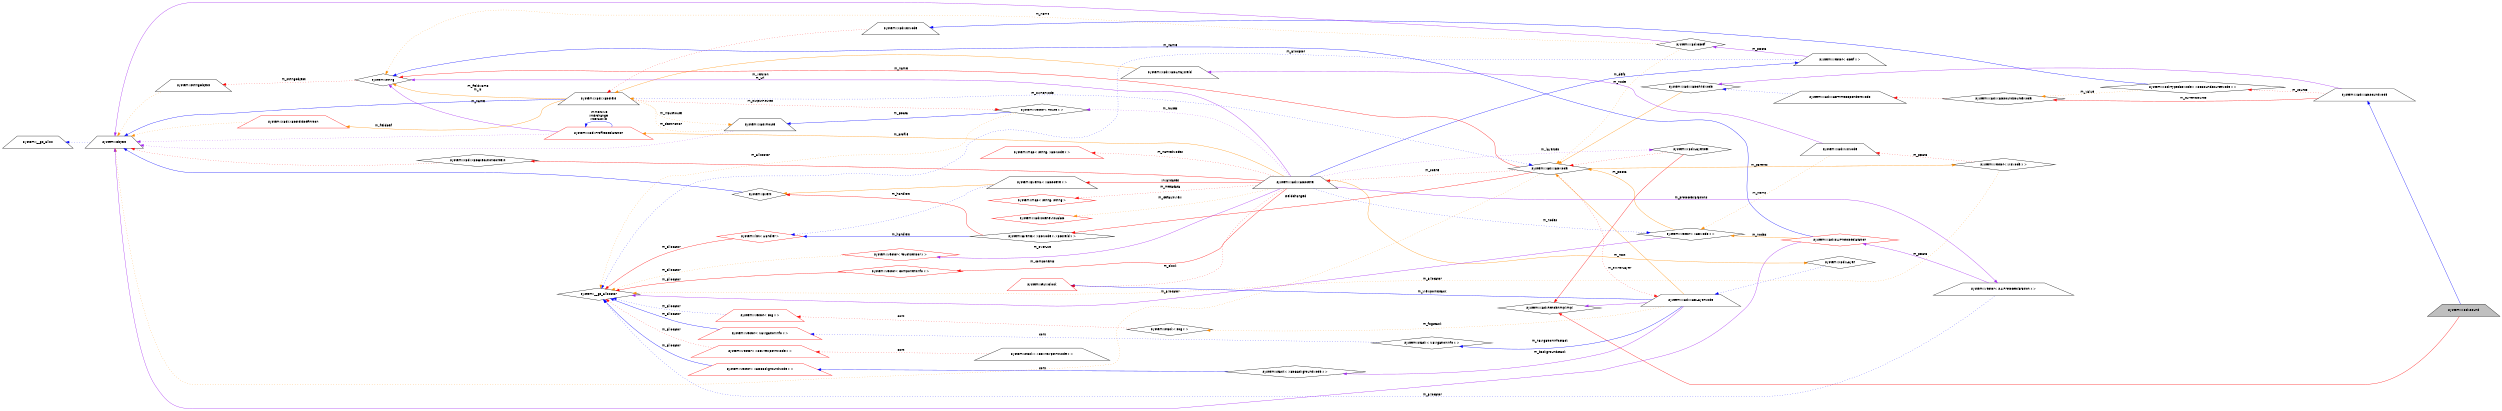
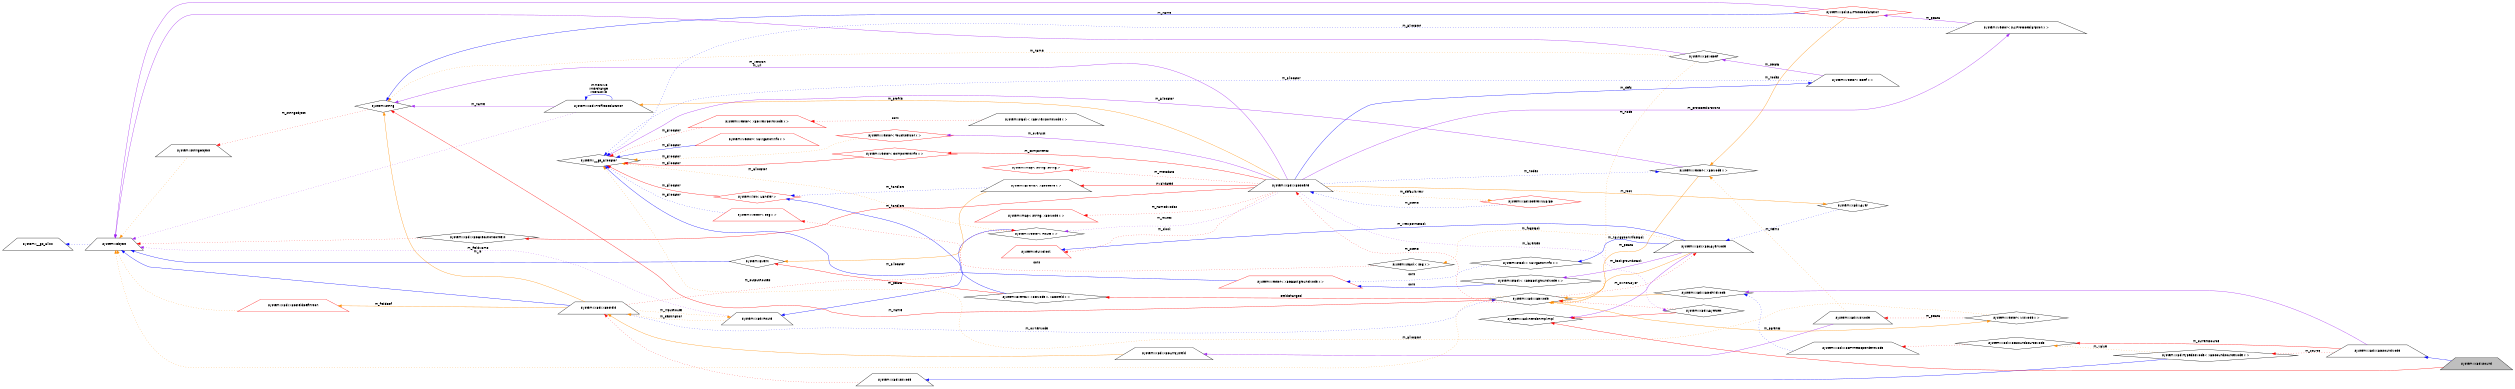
node "System::x3d::ProfileDeclaration": color red -> black
edge "System::x3d::SceneVisual3D" -> "System::x3d::X3DScene": added, label "m_scene"
edge "System::stack< NavigationInfo * >" -> "System::vector< NavigationInfo * >": now "System::stack< NavigationInfo * >" -> "System::vector< X3DBackgroundNode * >"
